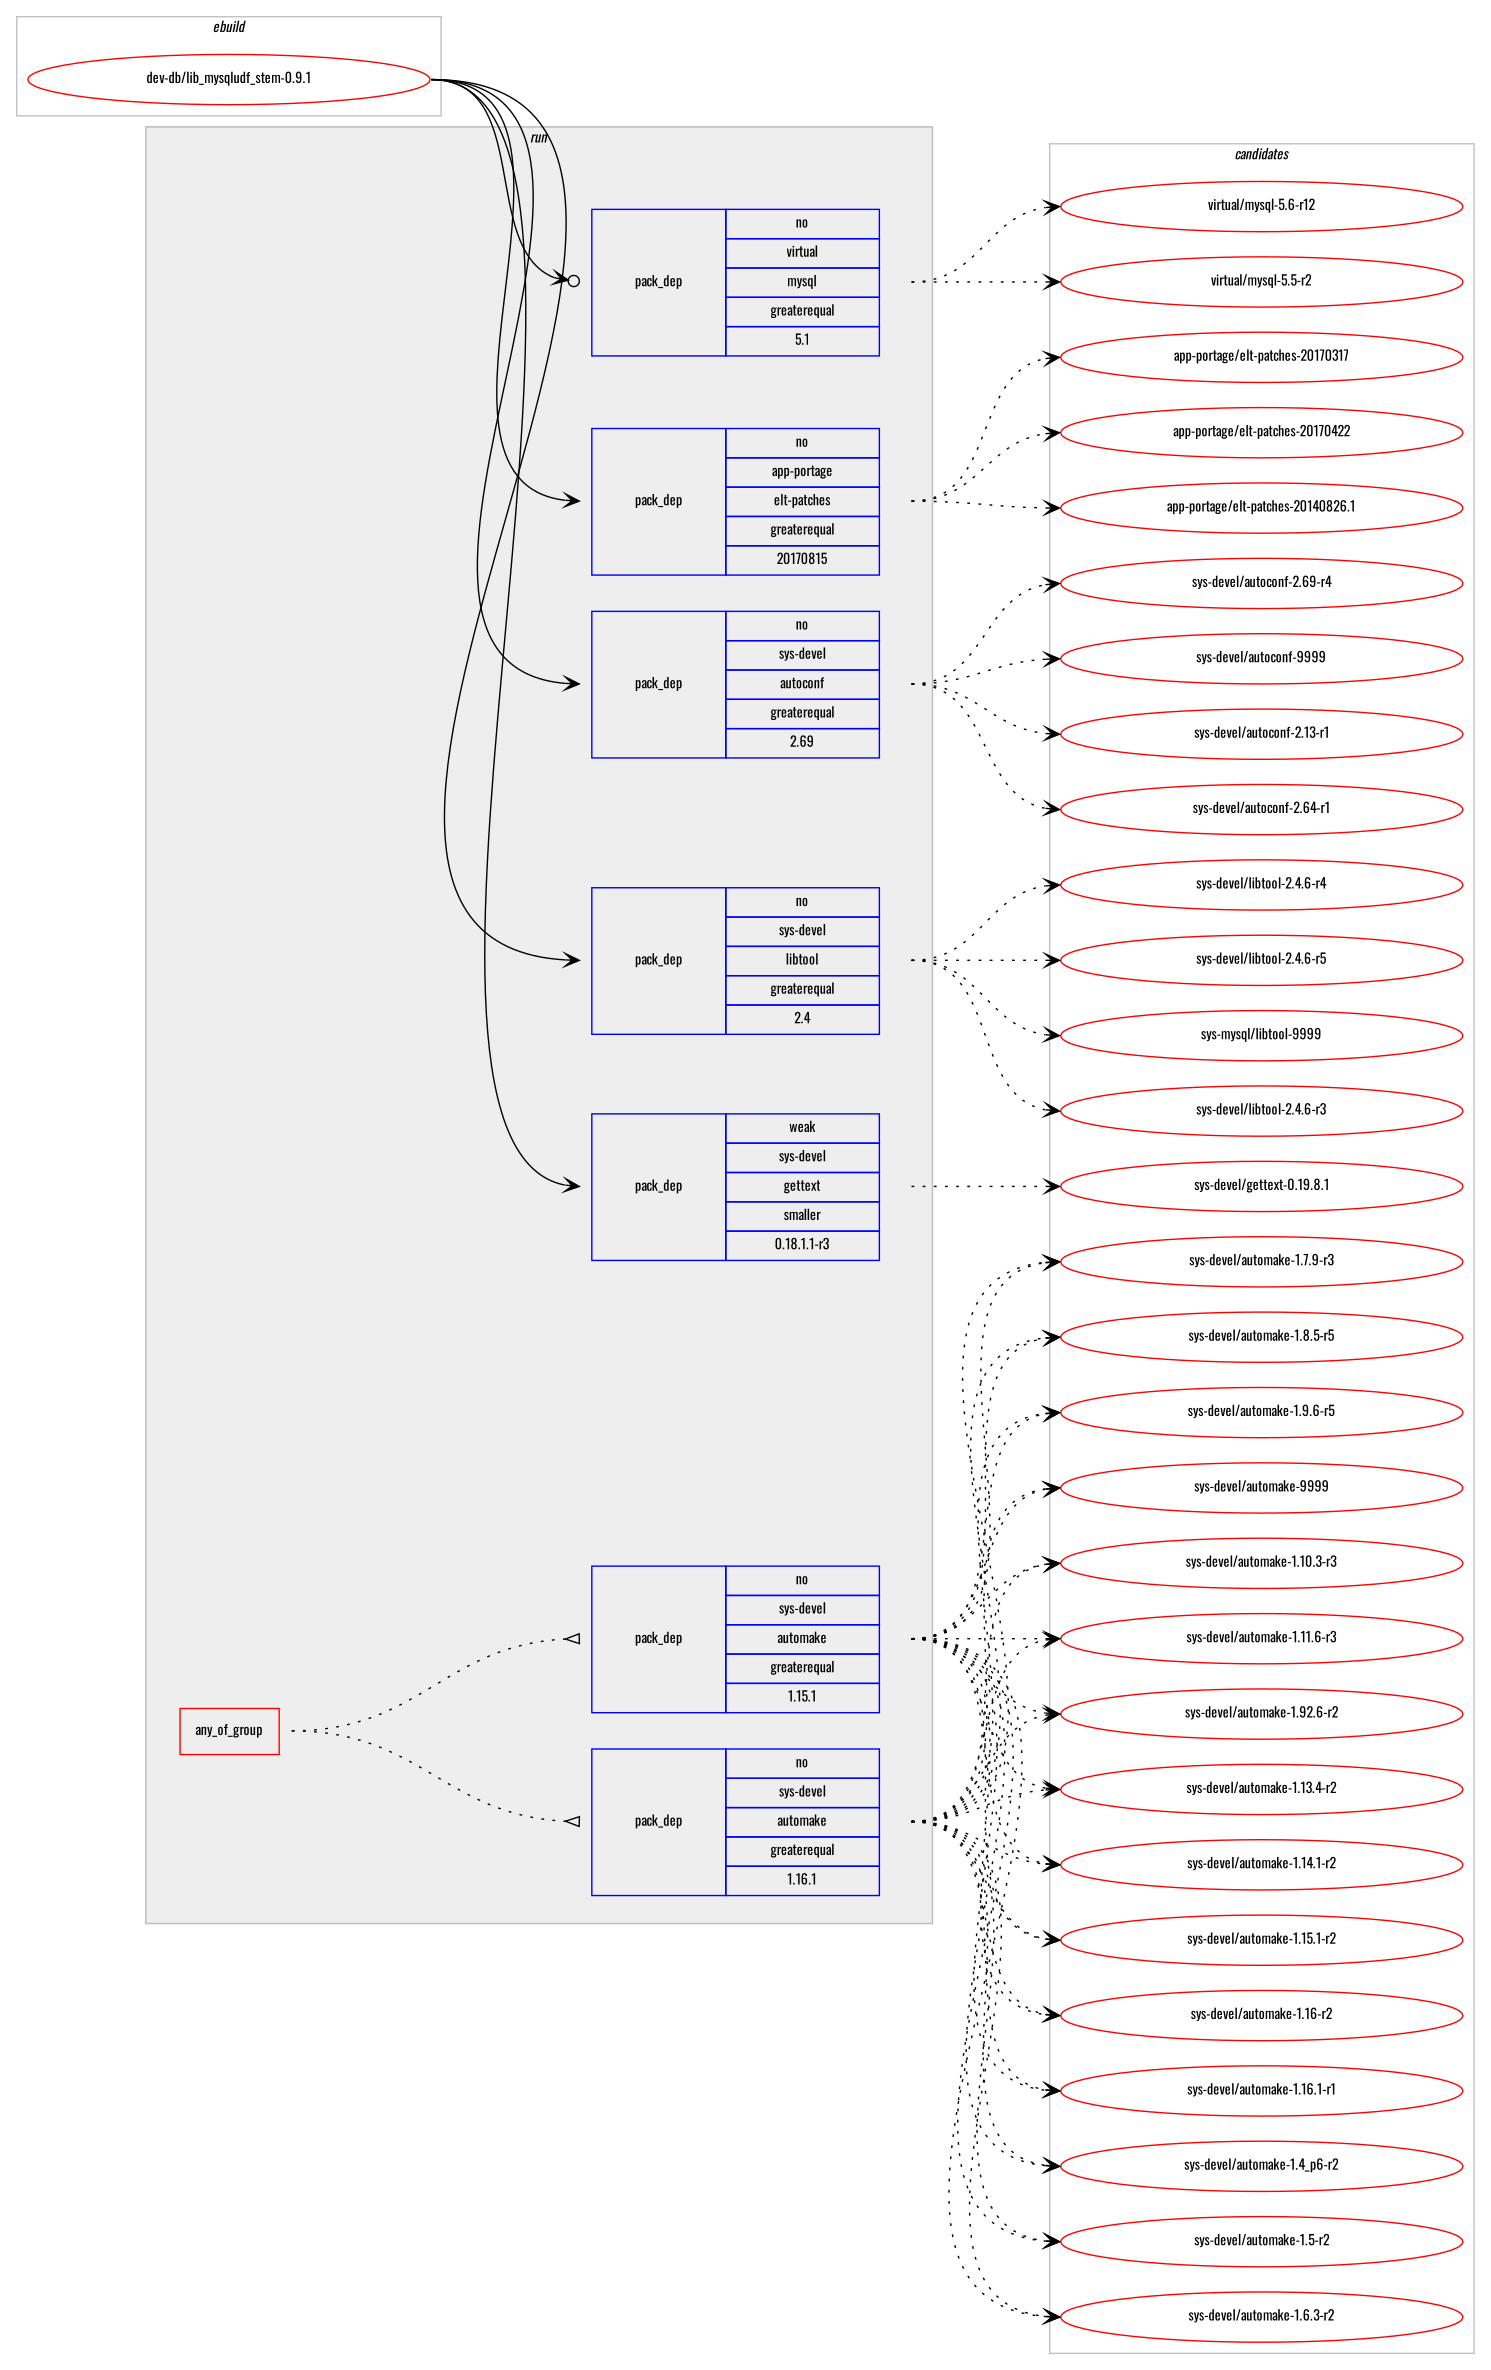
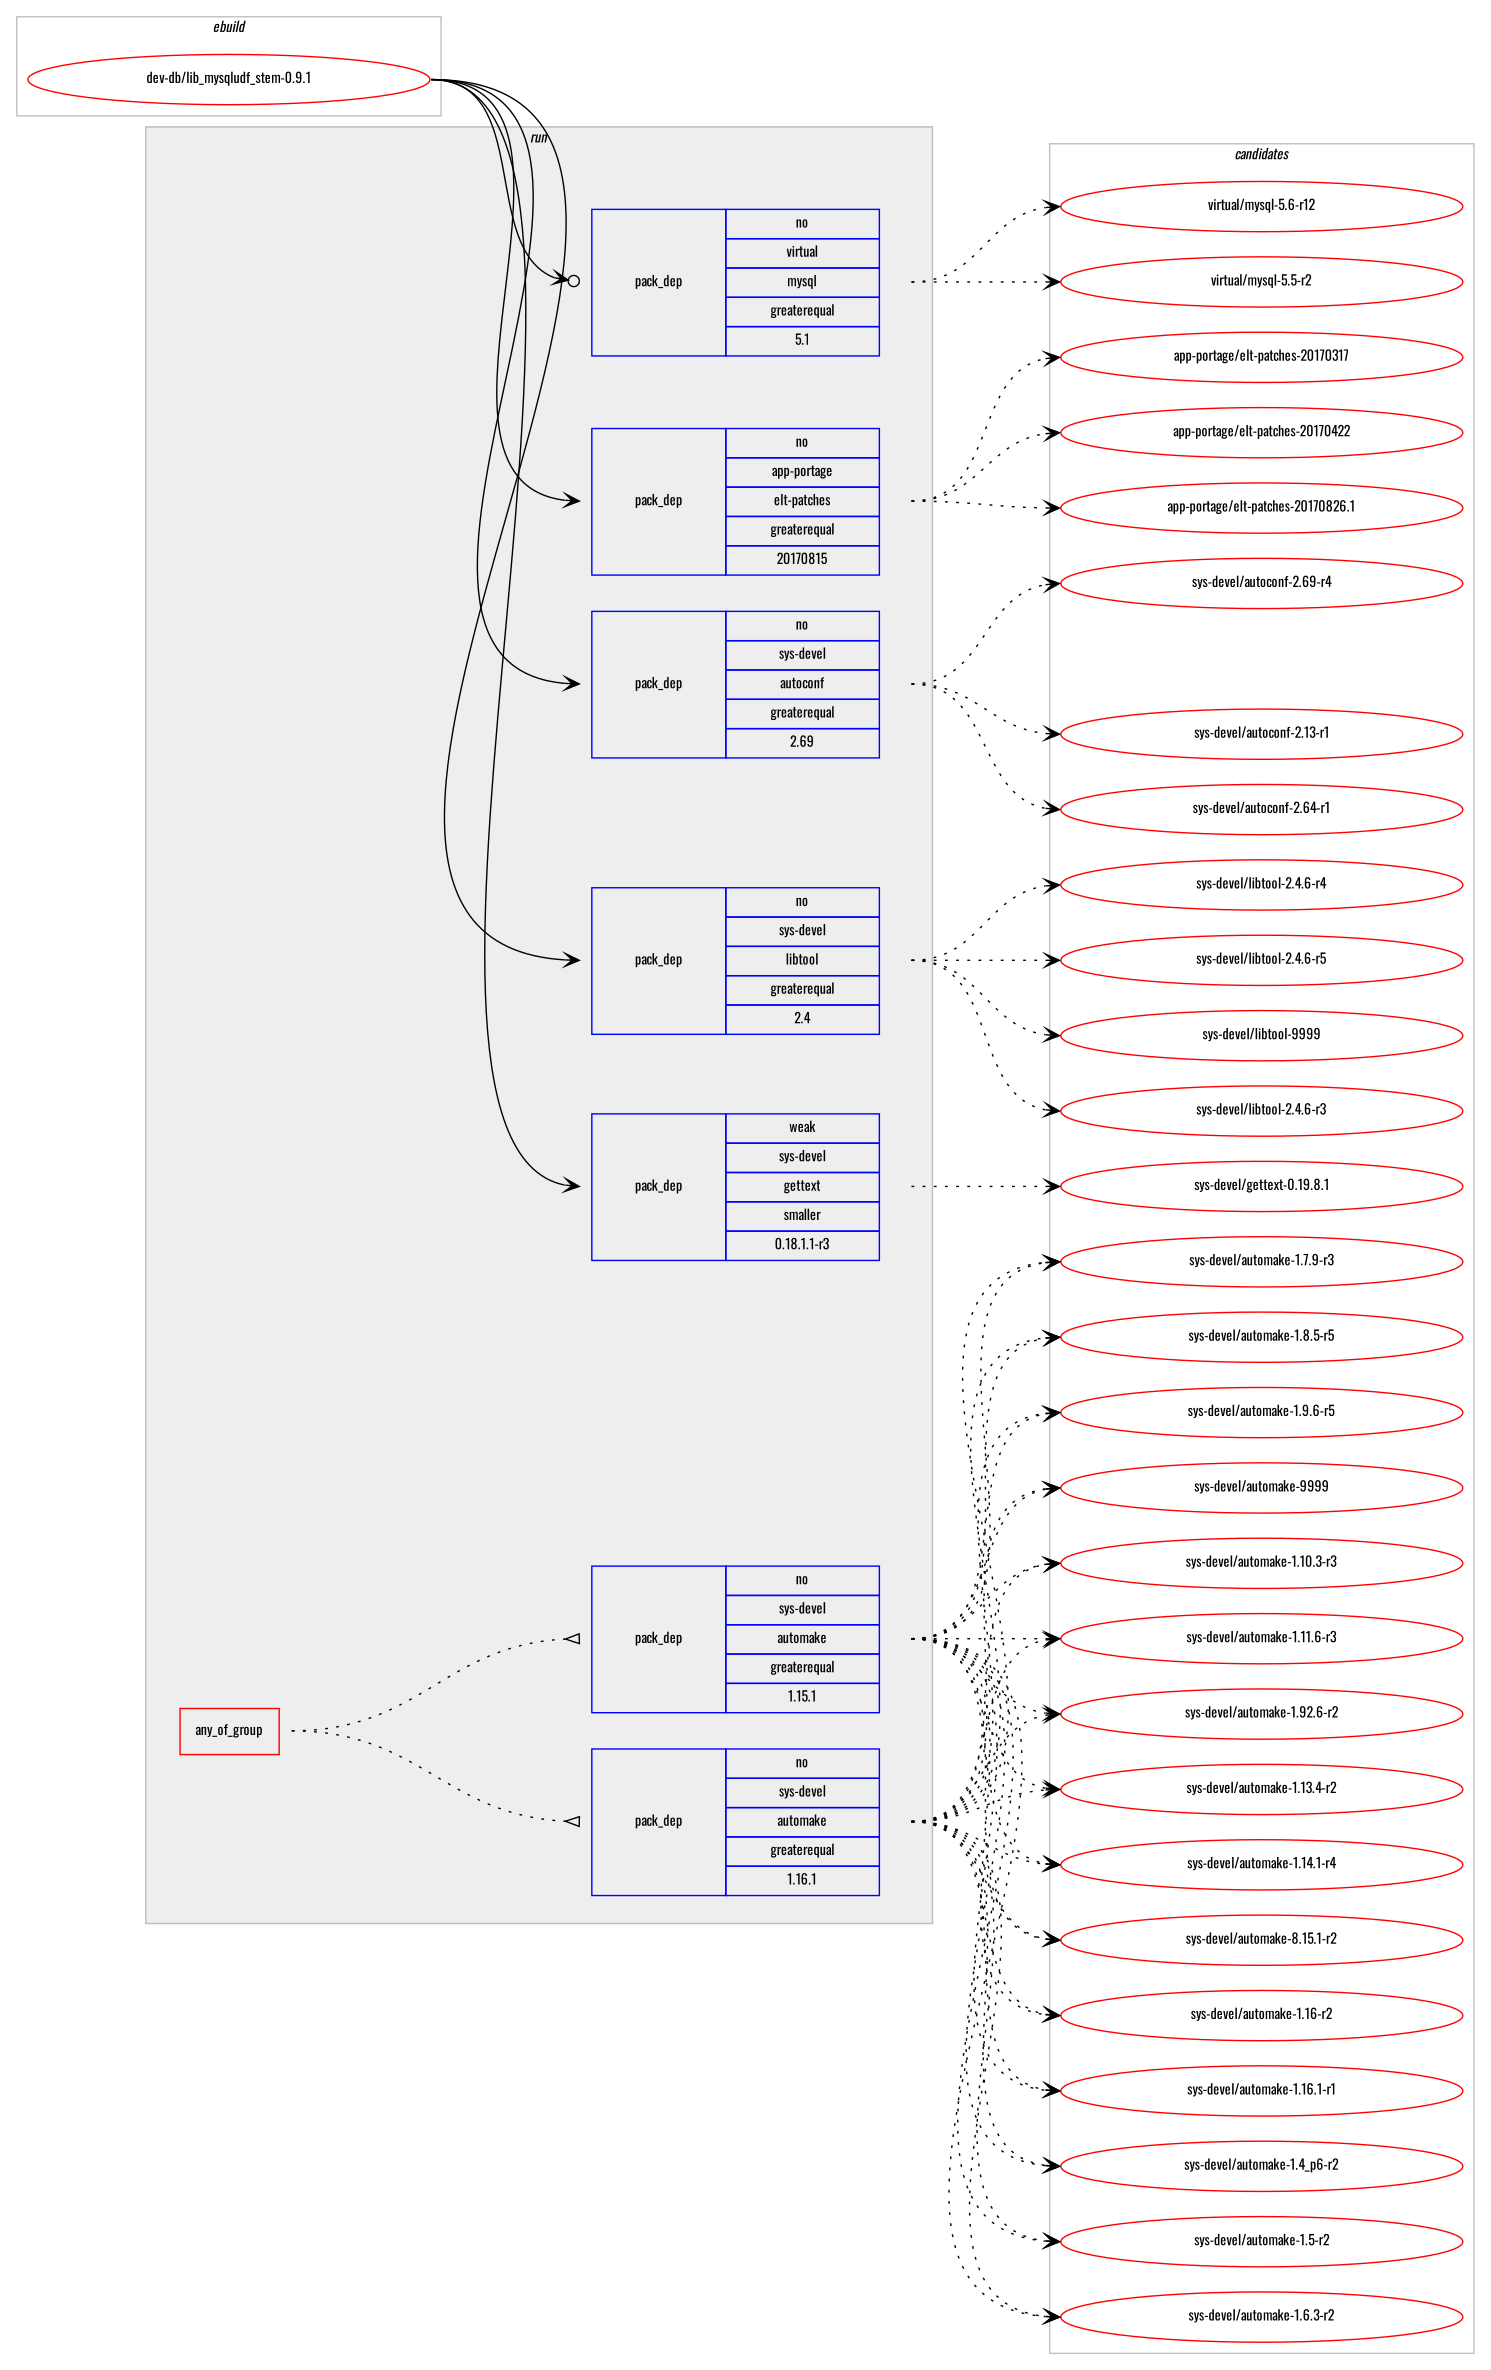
node "app-portage/elt-patches-20140826.1": label "app-portage/elt-patches-20140826.1" -> "app-portage/elt-patches-20170826.1"
node "sys-devel/autoconf-9999": removed
node "sys-mysql/libtool-9999": label "sys-mysql/libtool-9999" -> "sys-devel/libtool-9999"
node "sys-devel/automake-1.14.1-r2": label "sys-devel/automake-1.14.1-r2" -> "sys-devel/automake-1.14.1-r4"
node "sys-devel/automake-1.15.1-r2": label "sys-devel/automake-1.15.1-r2" -> "sys-devel/automake-8.15.1-r2"
